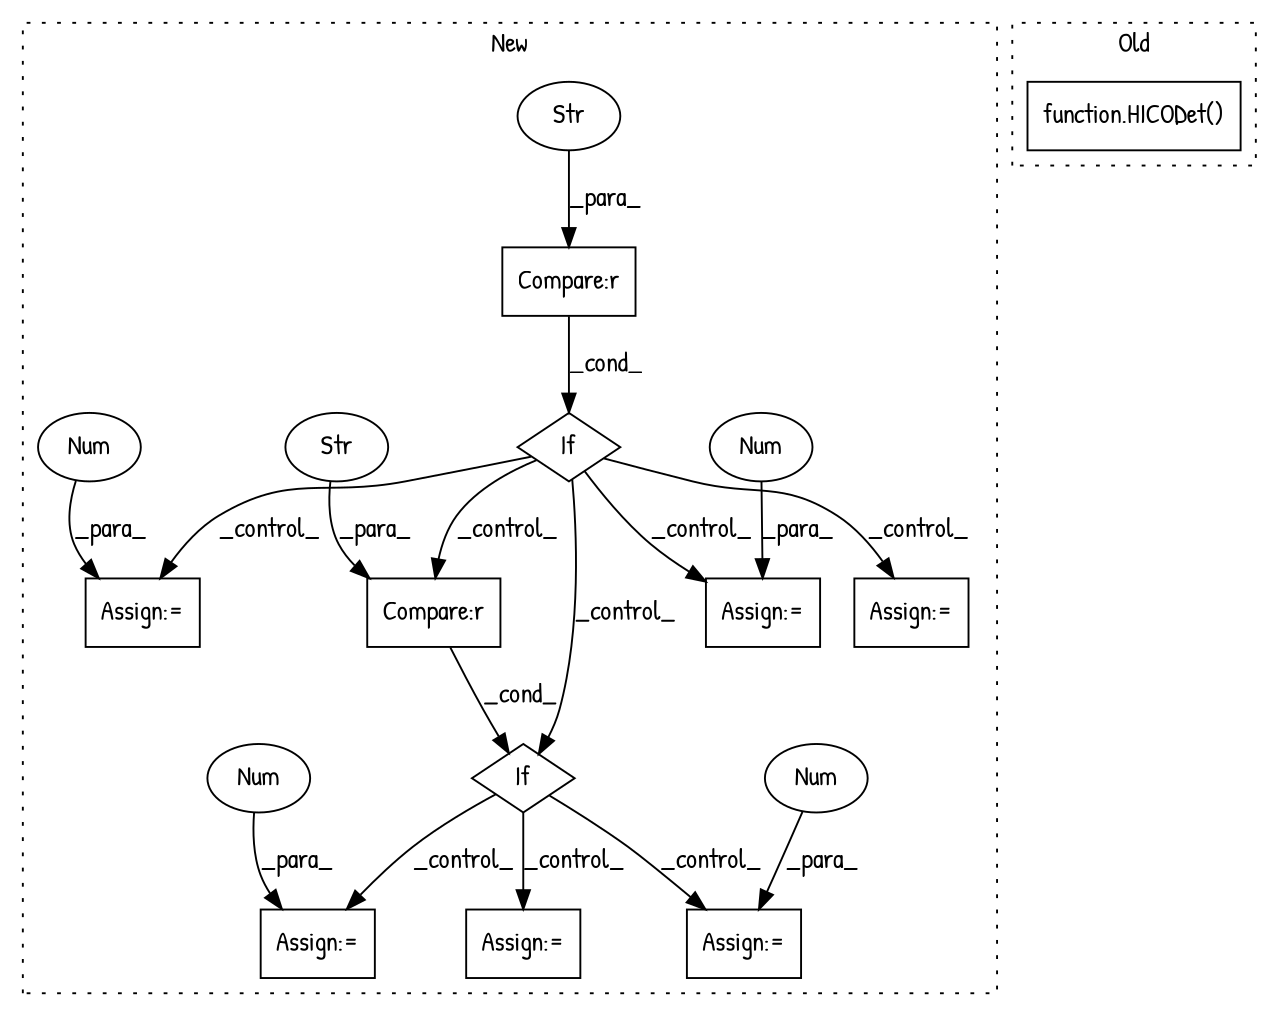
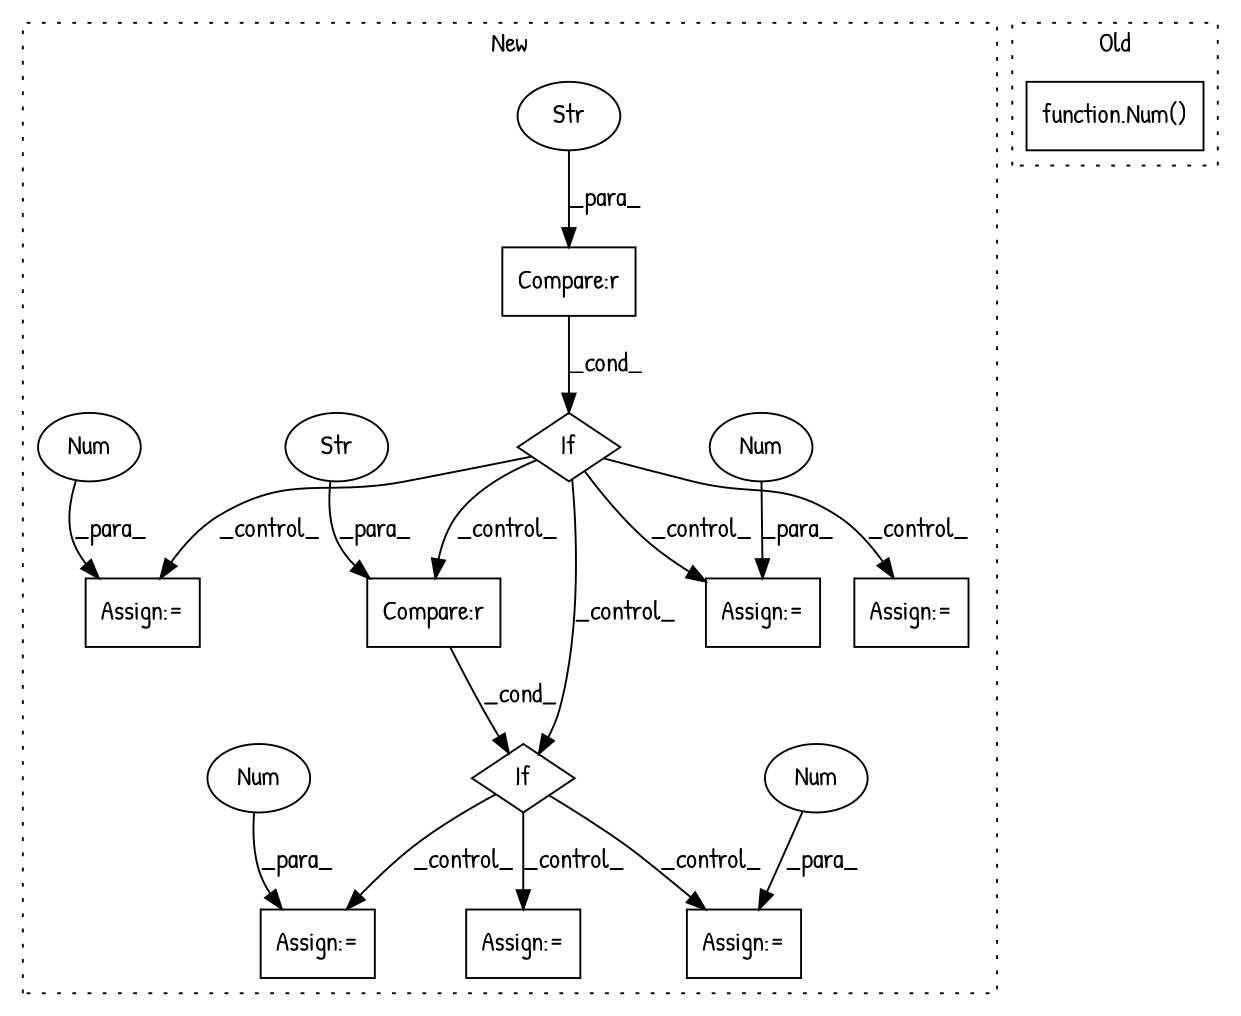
node "function.HICODet()": label "function.HICODet()" -> "function.Num()"
